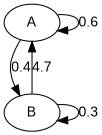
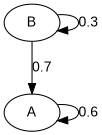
edge "A" -> "B": removed, label "0.4"
edge "B" -> "A": label "4.7" -> "0.7"
